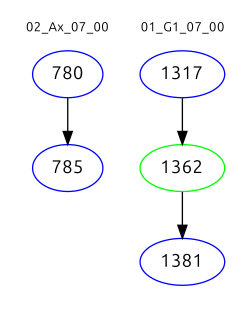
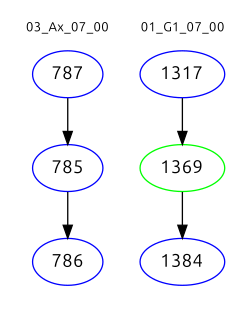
cluster "02_Ax_07_00": label "02_Ax_07_00" -> "03_Ax_07_00"
node "780": label "780" -> "787"
node "1362": label "1362" -> "1369"
node "786": added
node "1381": label "1381" -> "1384"
